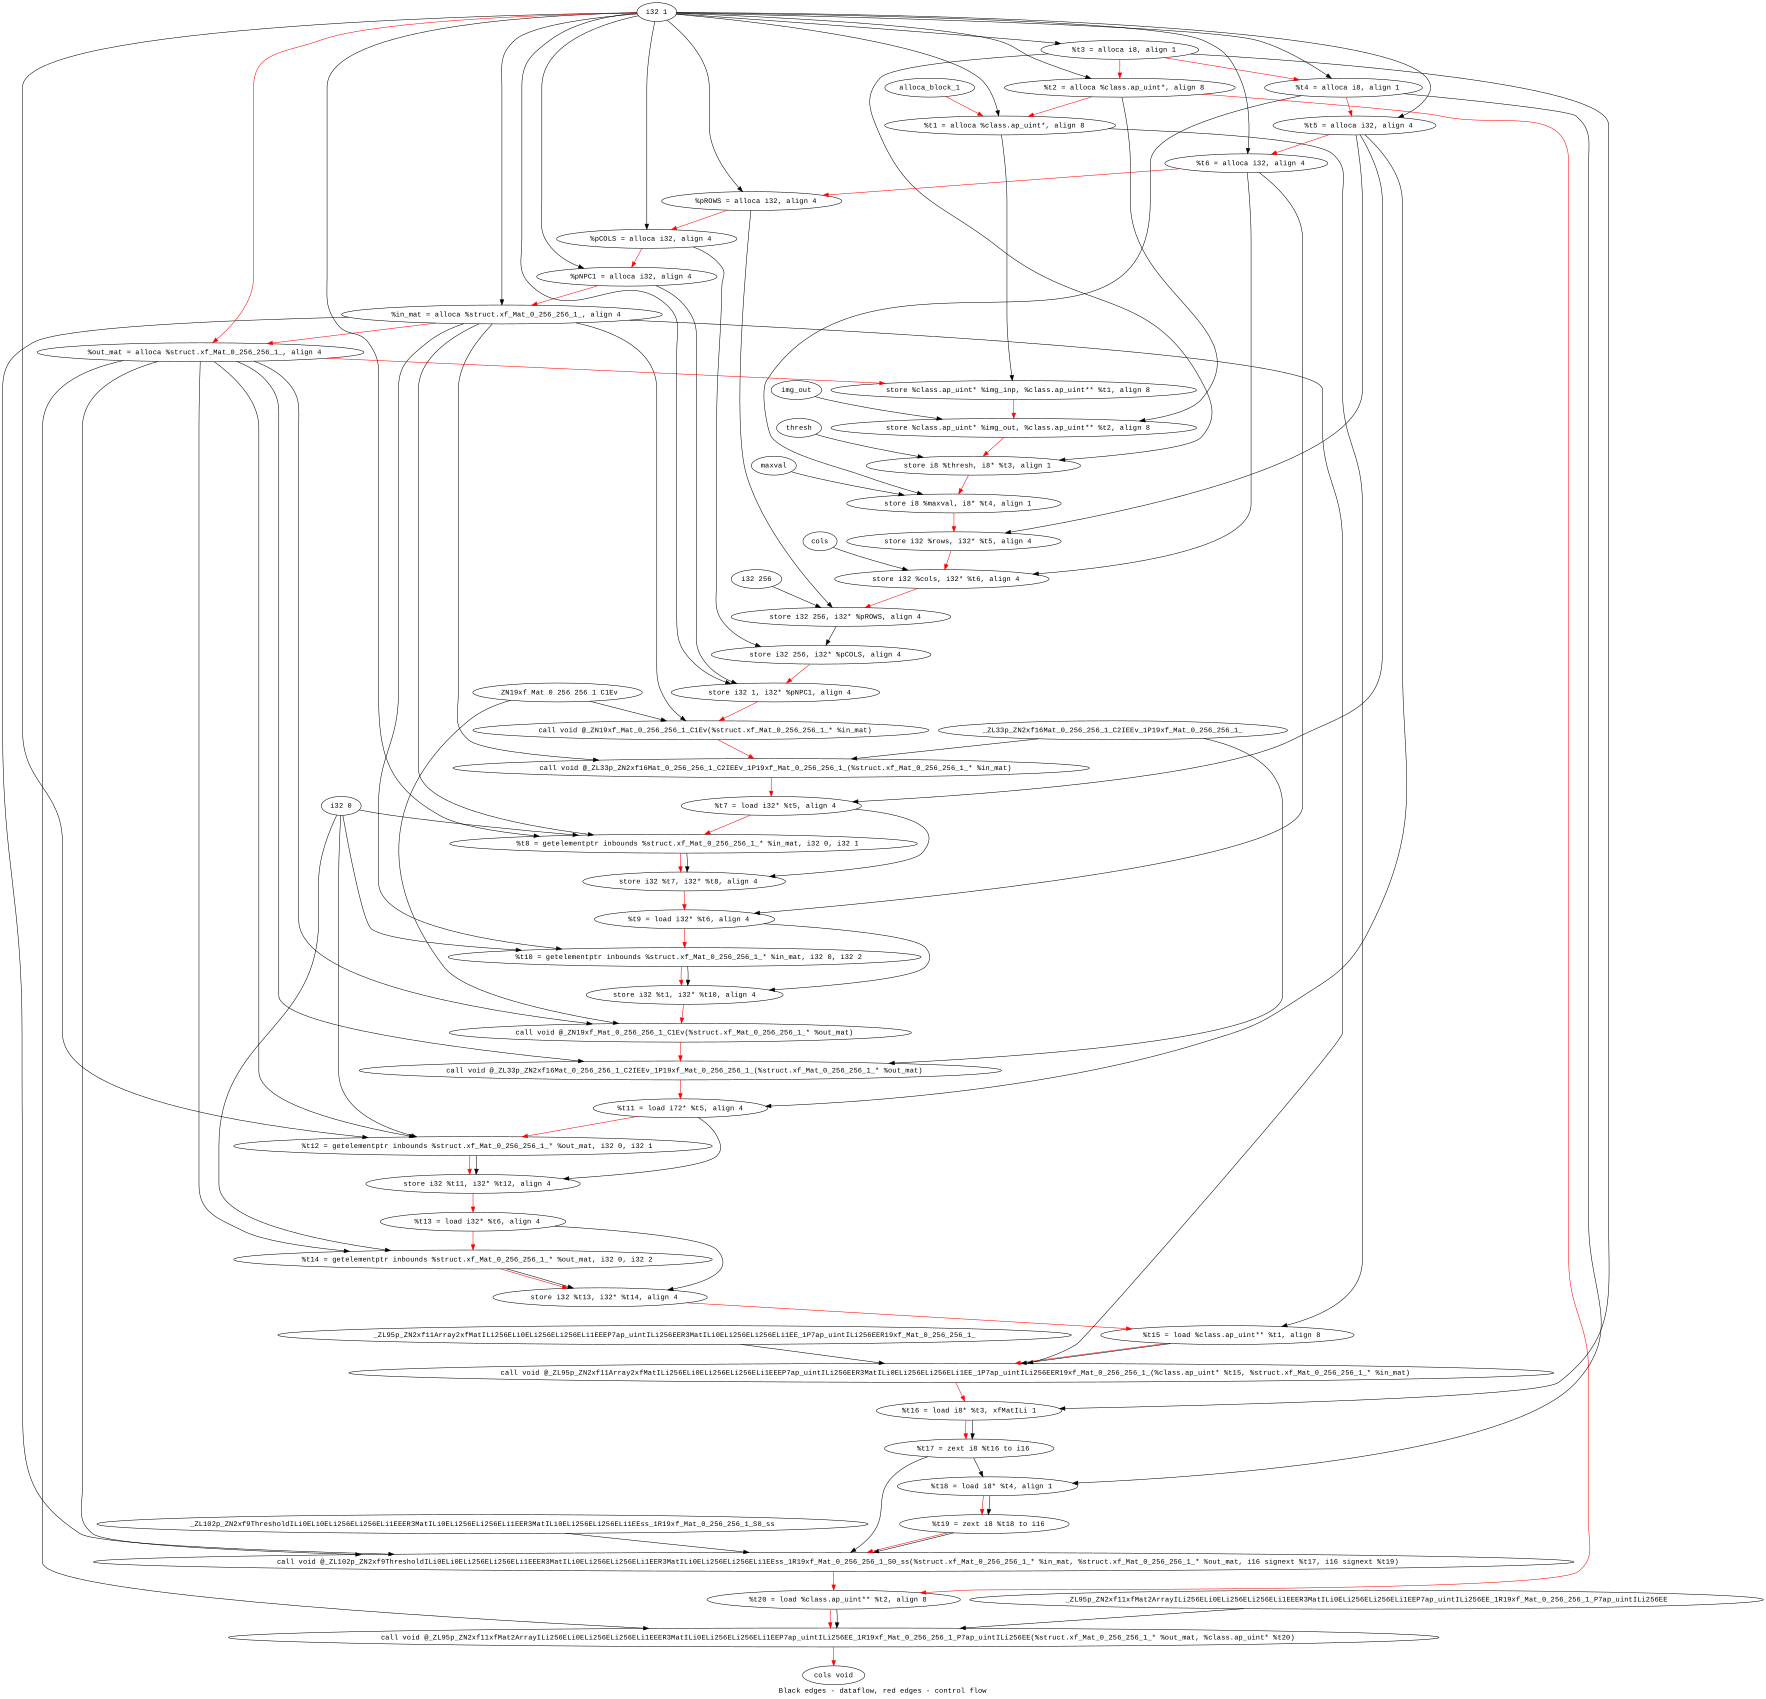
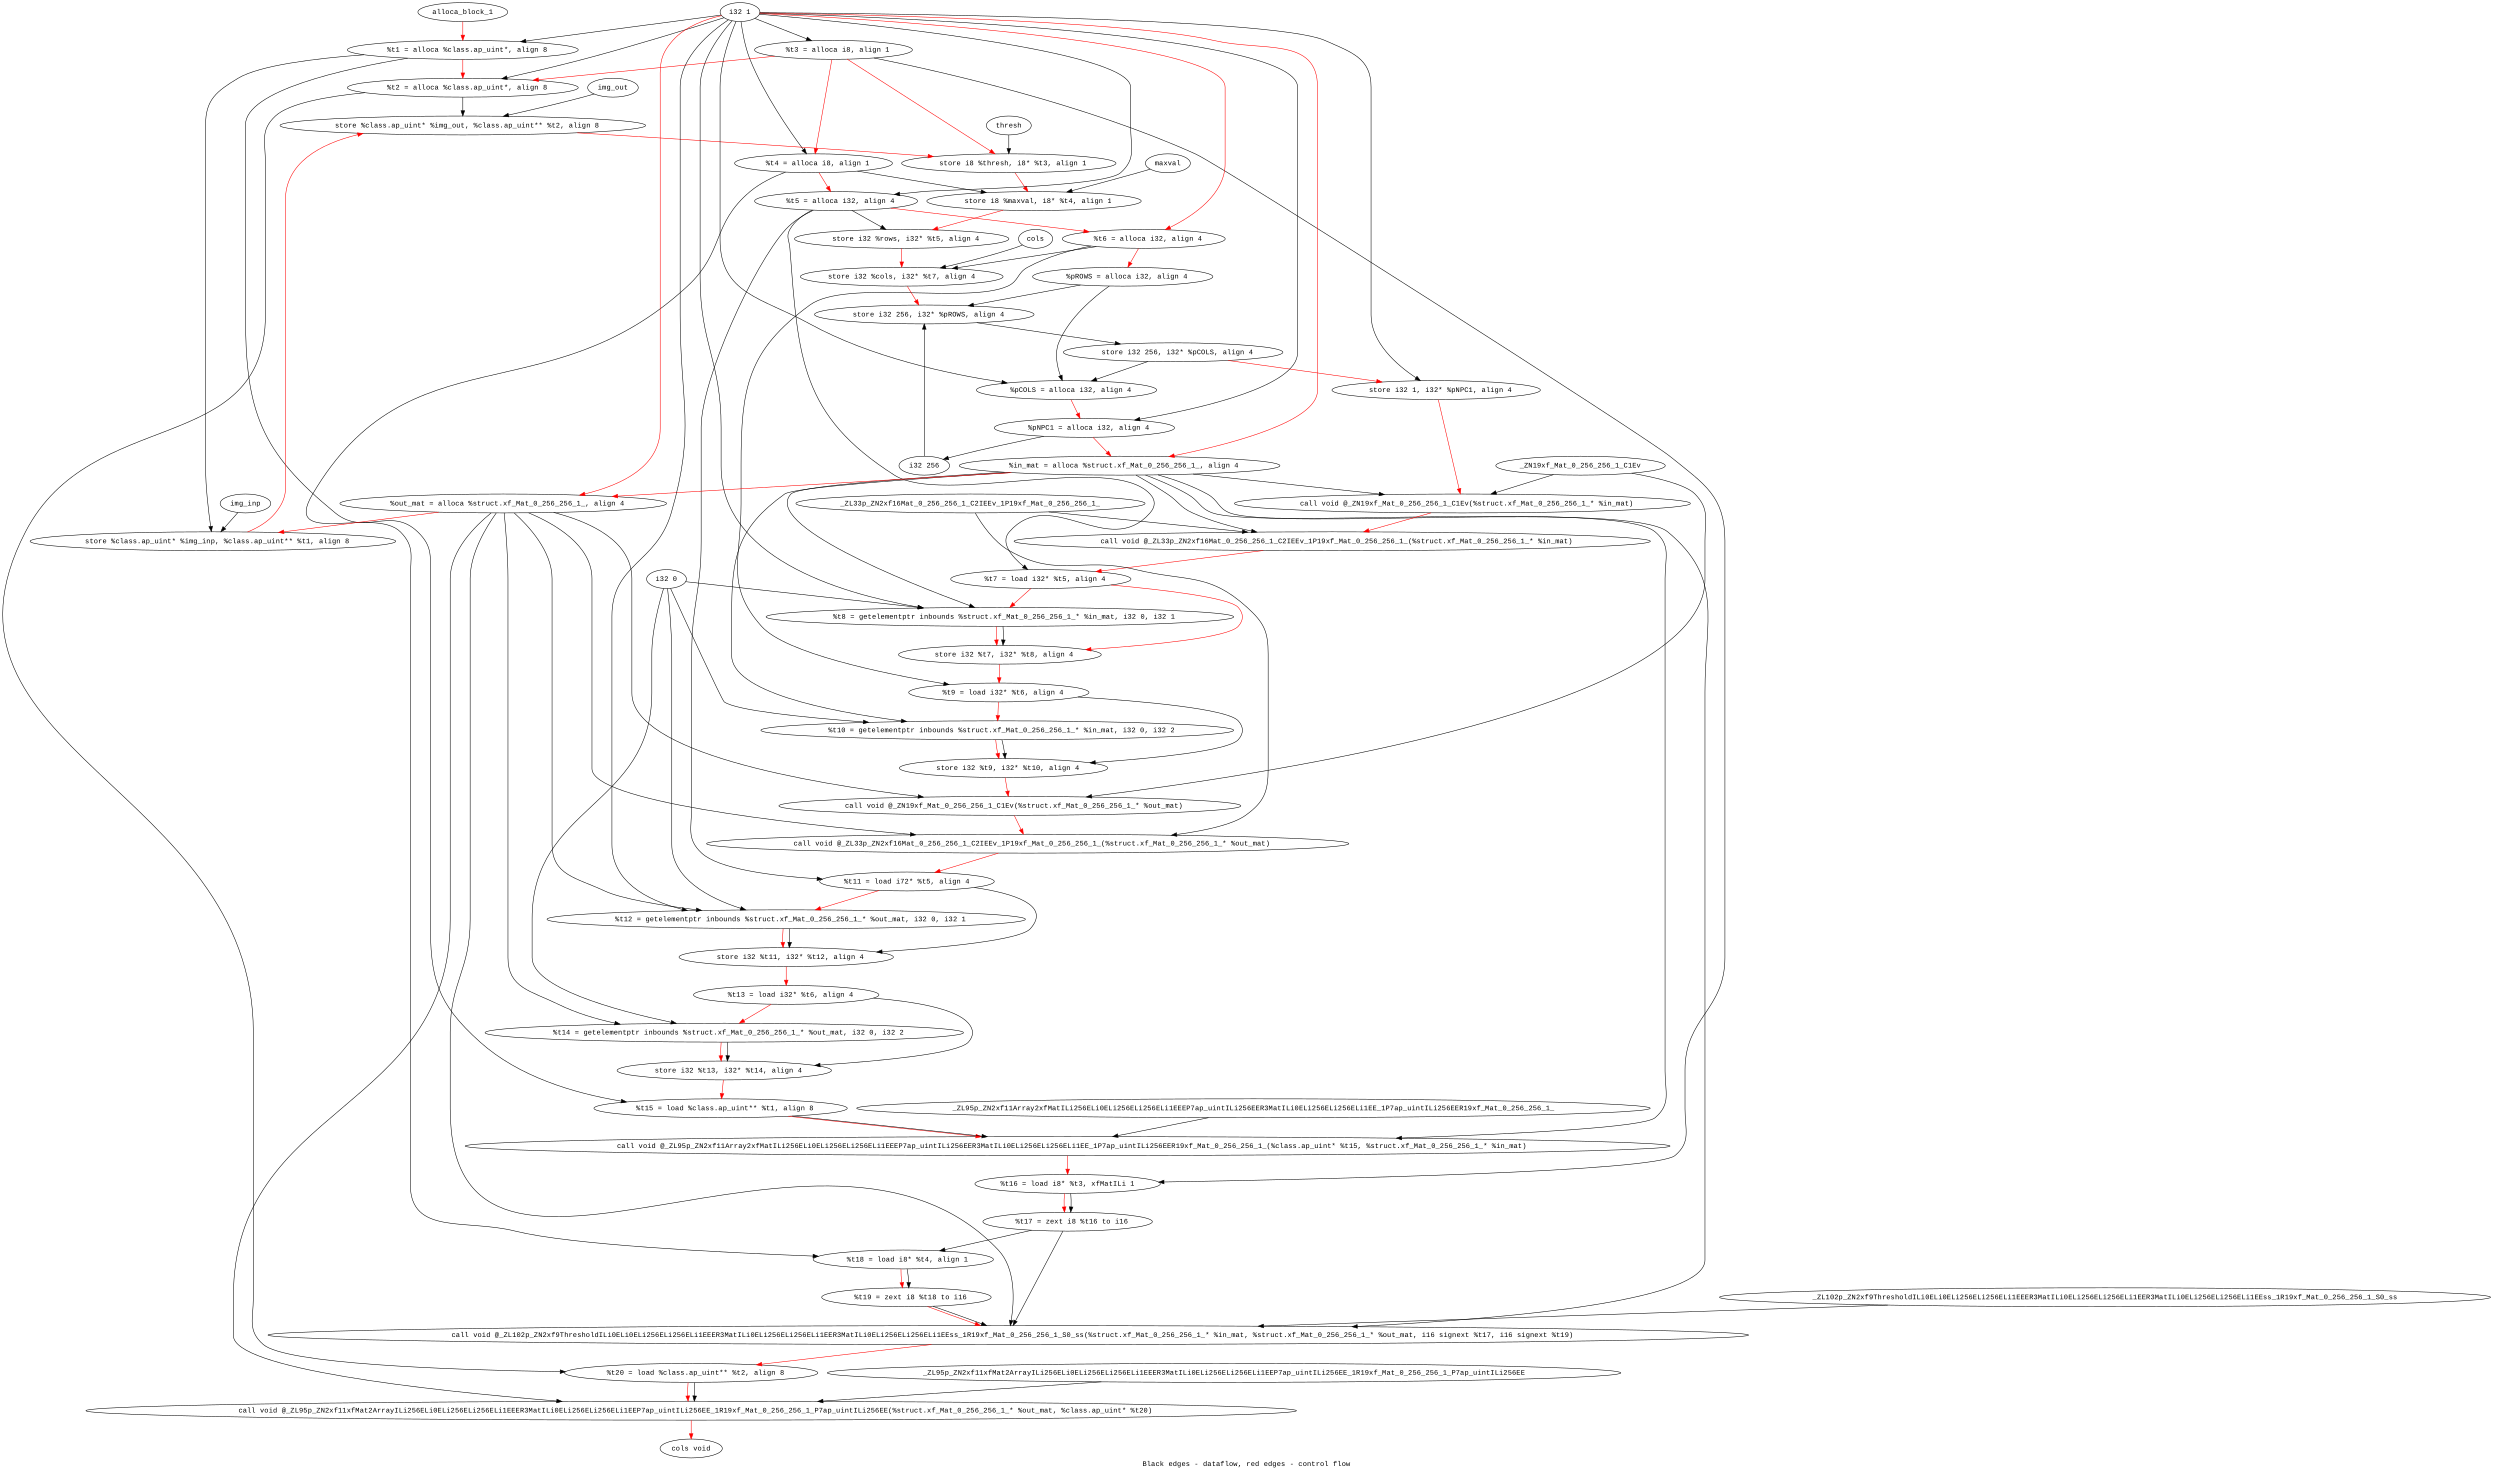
edge "i32 1" -> "%t6 = alloca i32, align 4": color black -> red
edge "i32 1" -> "%pROWS = alloca i32, align 4": removed
edge "i32 1" -> "%in_mat = alloca %struct.xf_Mat_0_256_256_1_, align 4": color black -> red
edge "%t2 = alloca %class.ap_uint*, align 8" -> "%t1 = alloca %class.ap_uint*, align 8": reversed
edge "%pROWS = alloca i32, align 4" -> "%pCOLS = alloca i32, align 4": color red -> black
edge "%t3 = alloca i8, align 1" -> "store i8 %thresh, i8* %t3, align 1": color black -> red
edge "%pCOLS = alloca i32, align 4" -> "store i32 256, i32* %pCOLS, align 4": reversed
edge "%pNPC1 = alloca i32, align 4" -> "store i32 1, i32* %pNPC1, align 4": now "%pNPC1 = alloca i32, align 4" -> "i32 256"
node "img_inp": added
node "store i32 %cols, i32* %t6, align 4": label "store i32 %cols, i32* %t6, align 4" -> "store i32 %cols, i32* %t7, align 4"
edge "%t7 = load i32* %t5, align 4" -> "store i32 %t7, i32* %t8, align 4": color black -> red
node "store i32 %t1, i32* %t10, align 4": label "store i32 %t1, i32* %t10, align 4" -> "store i32 %t9, i32* %t10, align 4"
edge "%t2 = alloca %class.ap_uint*, align 8" -> "%t20 = load %class.ap_uint** %t2, align 8": color red -> black
